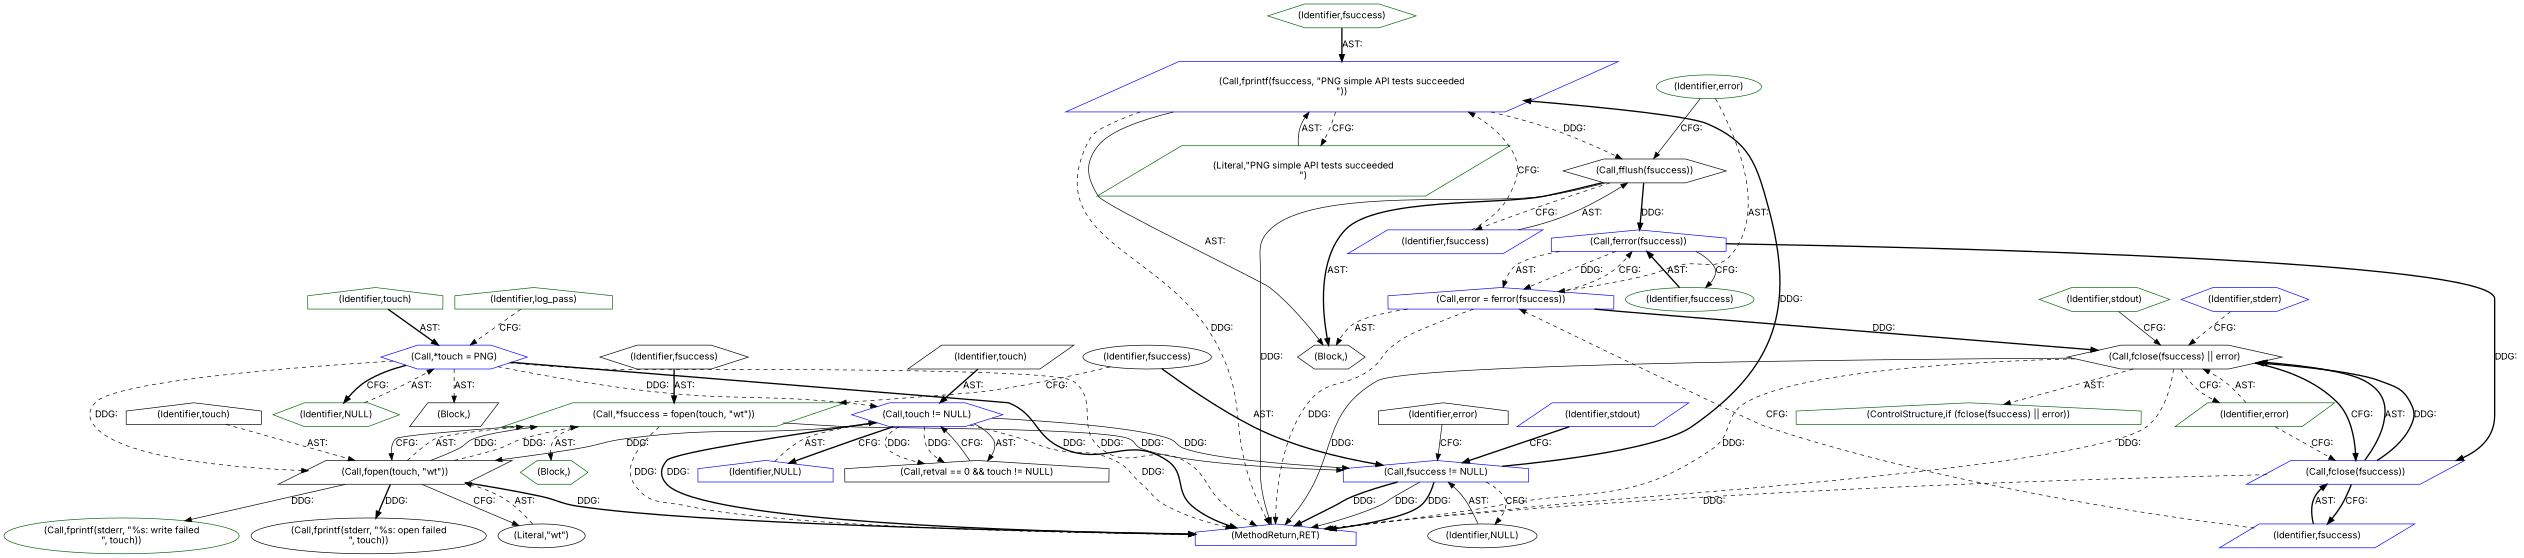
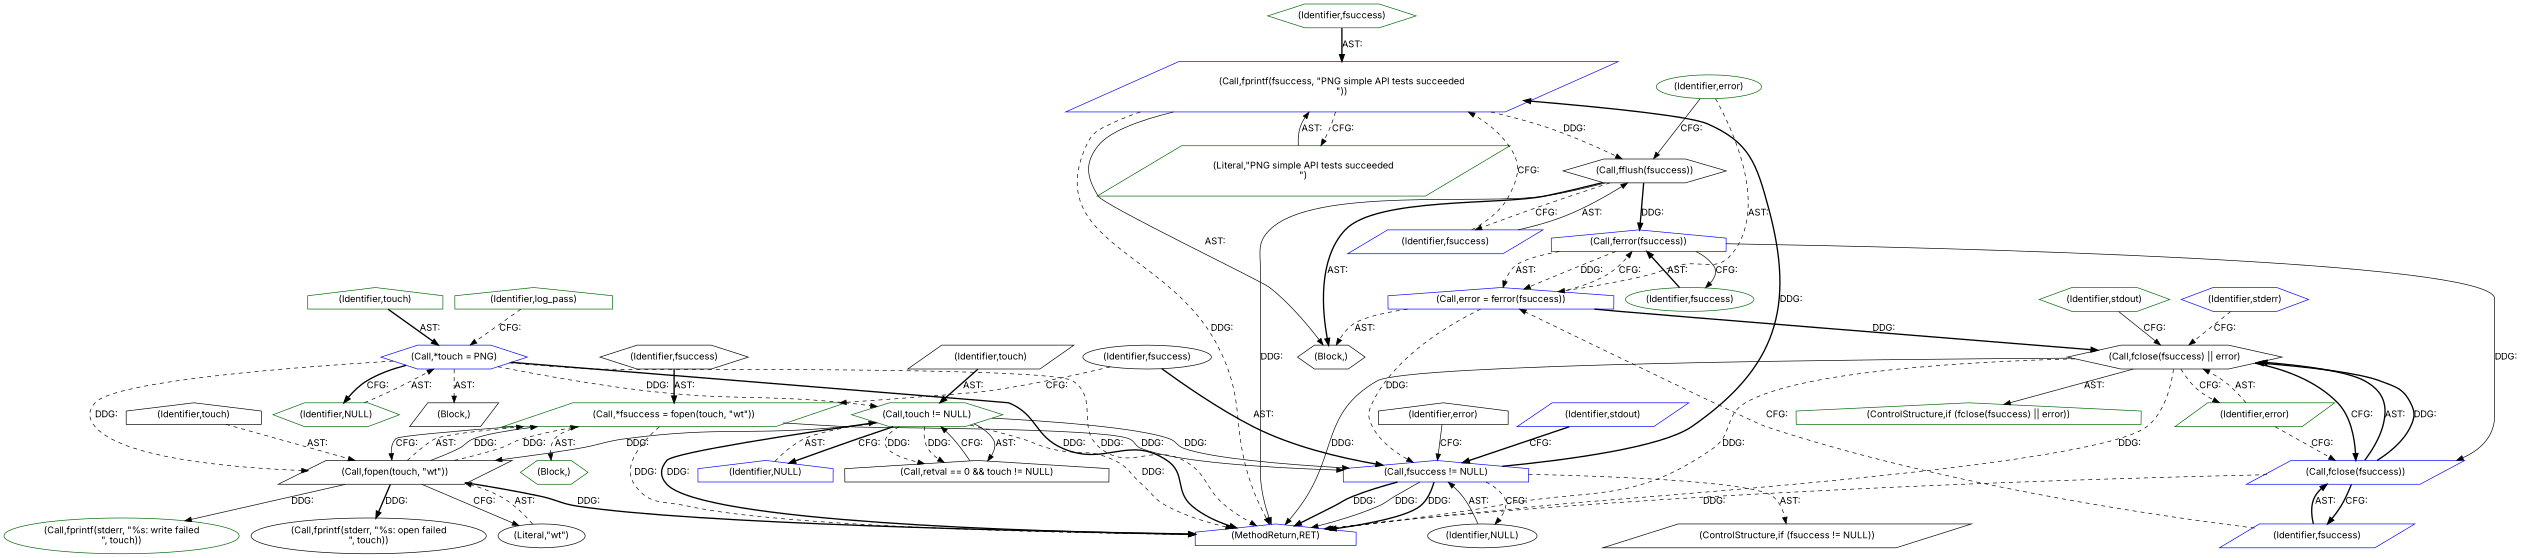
edge "(Call,ferror(fsuccess))" -> "(Call,fclose(fsuccess))": style bold -> solid
edge "(Call,error = ferror(fsuccess))" -> "(MethodReturn,RET)": now "(Call,error = ferror(fsuccess))" -> "(Call,fsuccess != NULL)"
edge "(Call,fclose(fsuccess) || error)" -> "(ControlStructure,if (fclose(fsuccess) || error))": style dashed -> solid
node "(Call,touch != NULL)": color blue -> darkgreen
node "(ControlStructure,if (fsuccess != NULL))": added
